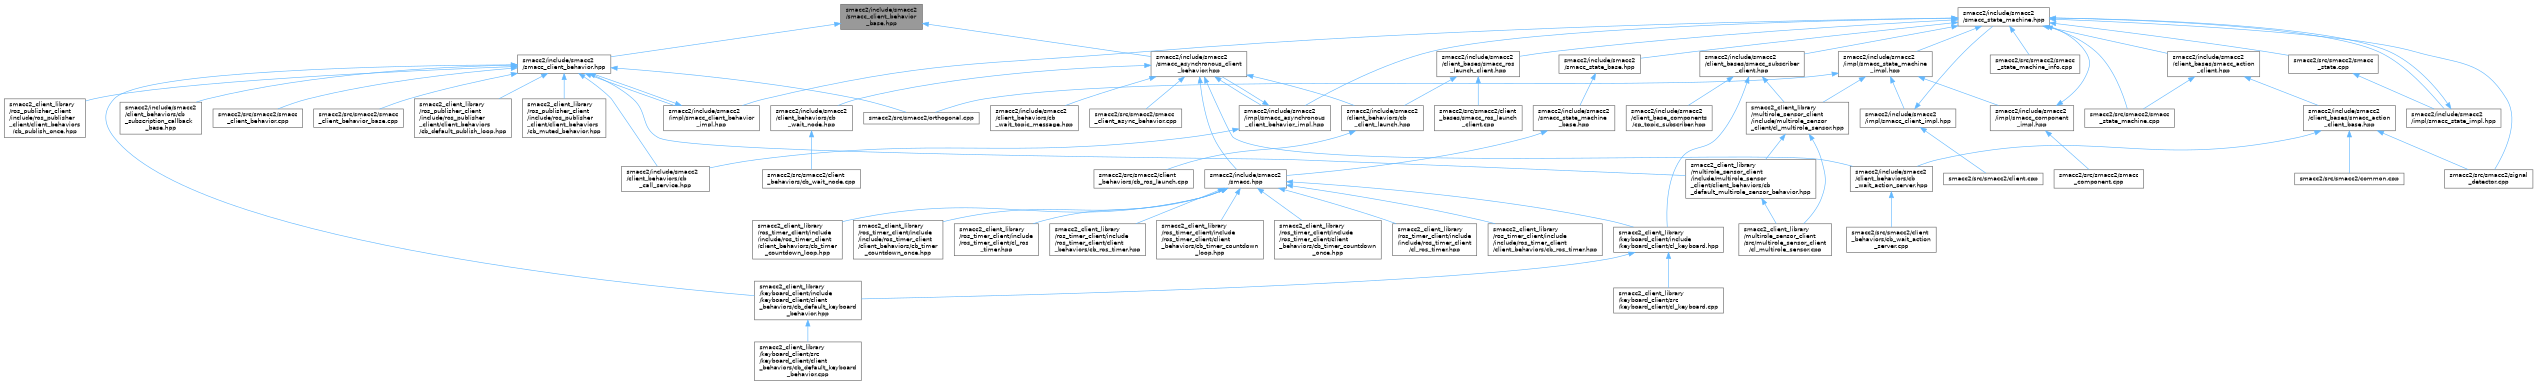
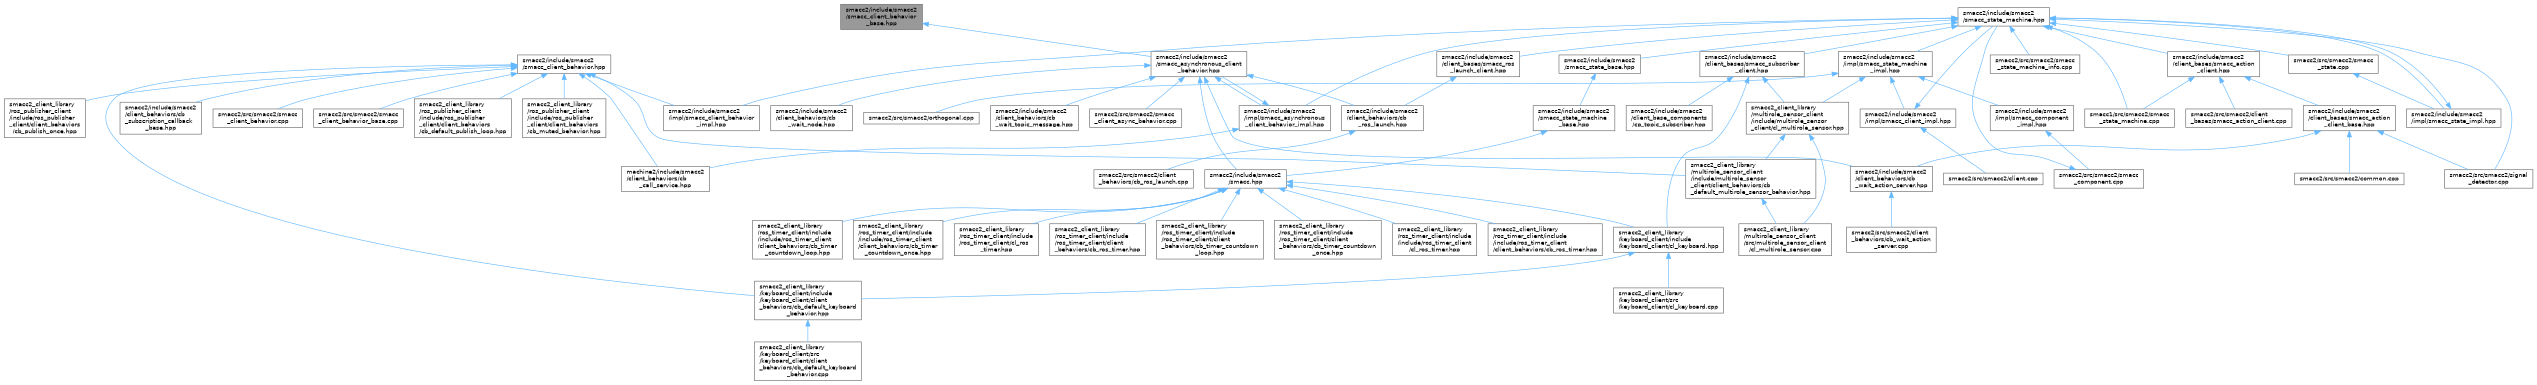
edge "smacc2/include/smacc2 /smacc_client_behavior.hpp" -> "smacc2/include/smacc2 /smacc_client_behavior _base.hpp": removed
edge "smacc2/include/smacc2 /smacc_state_machine.hpp" -> "smacc2/include/smacc2 /impl/smacc_component _impl.hpp": now "smacc2/include/smacc2 /smacc_state_machine.hpp" -> "smacc2/src/smacc2/smacc _component.cpp"
edge "smacc2/src/smacc2/orthogonal.cpp" -> "smacc2/include/smacc2 /smacc_client_behavior.hpp": removed
edge "smacc2/include/smacc2 /smacc_client_behavior.hpp" -> "smacc2/include/smacc2 /impl/smacc_client_behavior _impl.hpp": removed
node "smacc2/include/smacc2 /client_behaviors/cb _client_launch.hpp": label "smacc2/include/smacc2 /client_behaviors/cb _client_launch.hpp" -> "smacc2/include/smacc2 /client_behaviors/cb _ros_launch.hpp"
node "smacc2/src/smacc2/client _bases/smacc_ros_launch _client.cpp": removed
node "smacc2/src/smacc2/smacc _state_machine.cpp": label "smacc2/src/smacc2/smacc _state_machine.cpp" -> "smacc1/src/smacc2/smacc _state_machine.cpp"
node "smacc2/src/smacc2/client _bases/smacc_action_client.cpp": added
node "smacc2/include/smacc2 /client_behaviors/cb _call_service.hpp": label "smacc2/include/smacc2 /client_behaviors/cb _call_service.hpp" -> "machine2/include/smacc2 /client_behaviors/cb _call_service.hpp"
node "smacc2/src/smacc2/client _behaviors/cb_wait_node.cpp": removed
